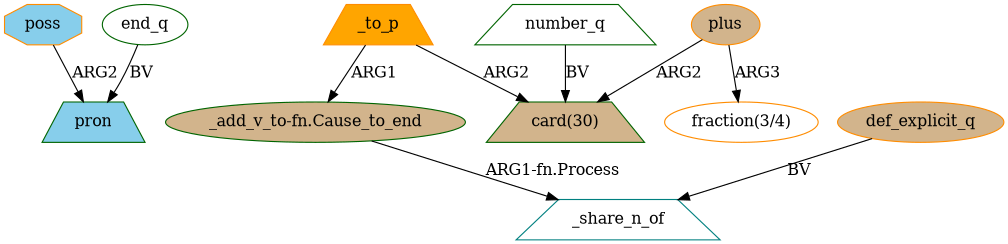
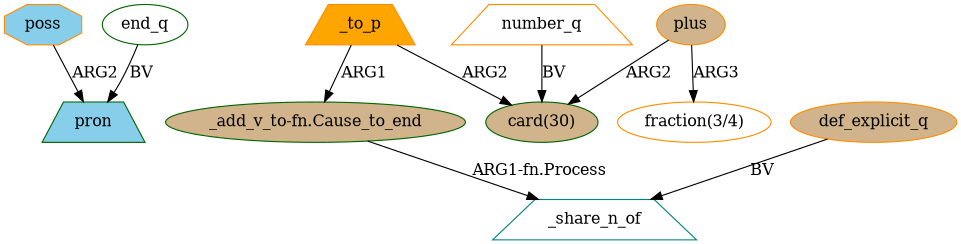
node "number_q": color darkgreen -> darkorange
node "card(30)": shape trapezium -> ellipse
